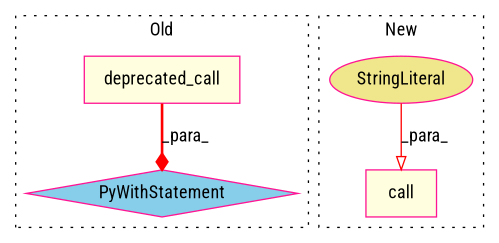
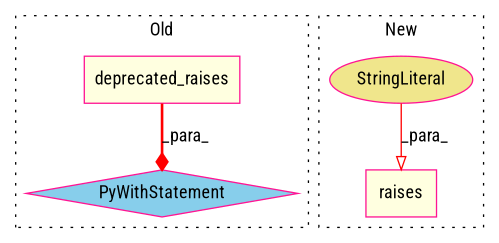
node "deprecated_call": label "deprecated_call" -> "deprecated_raises"
node "call": label "call" -> "raises"
